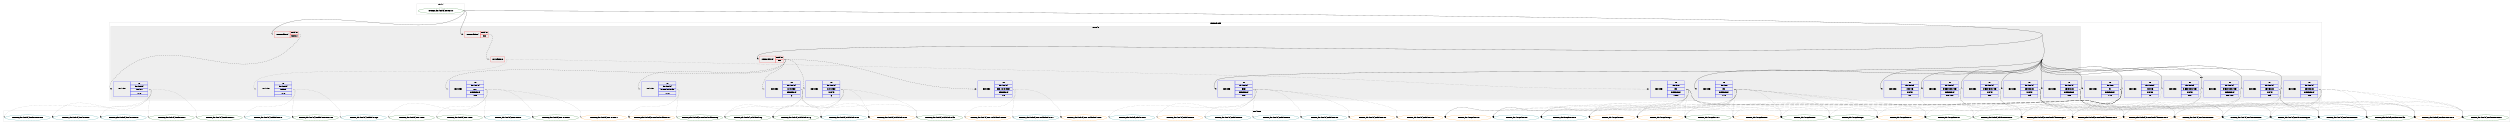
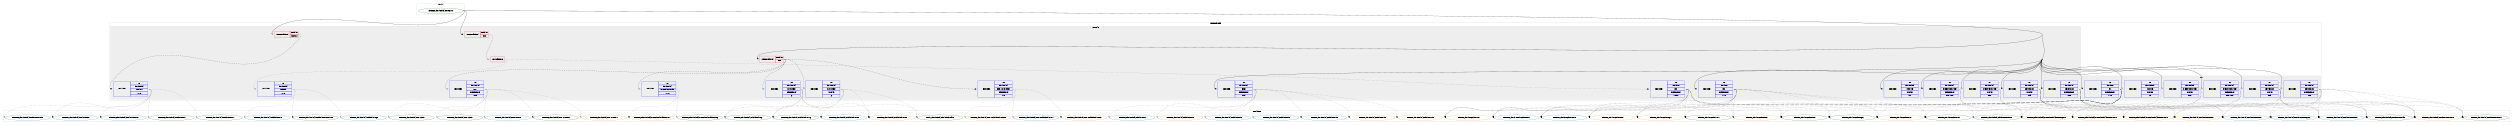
node "portage://dev-haskell/quickcheck-2.9.2": label "portage://dev-haskell/quickcheck-2.9.2" -> "pack://dev-haskell/quickcheck-2.9.2"
node "portage://dev-lang/ghc-8.8.1": label "portage://dev-lang/ghc-8.8.1" -> "portage://dev-bytestring/ghc-8.8.1"
